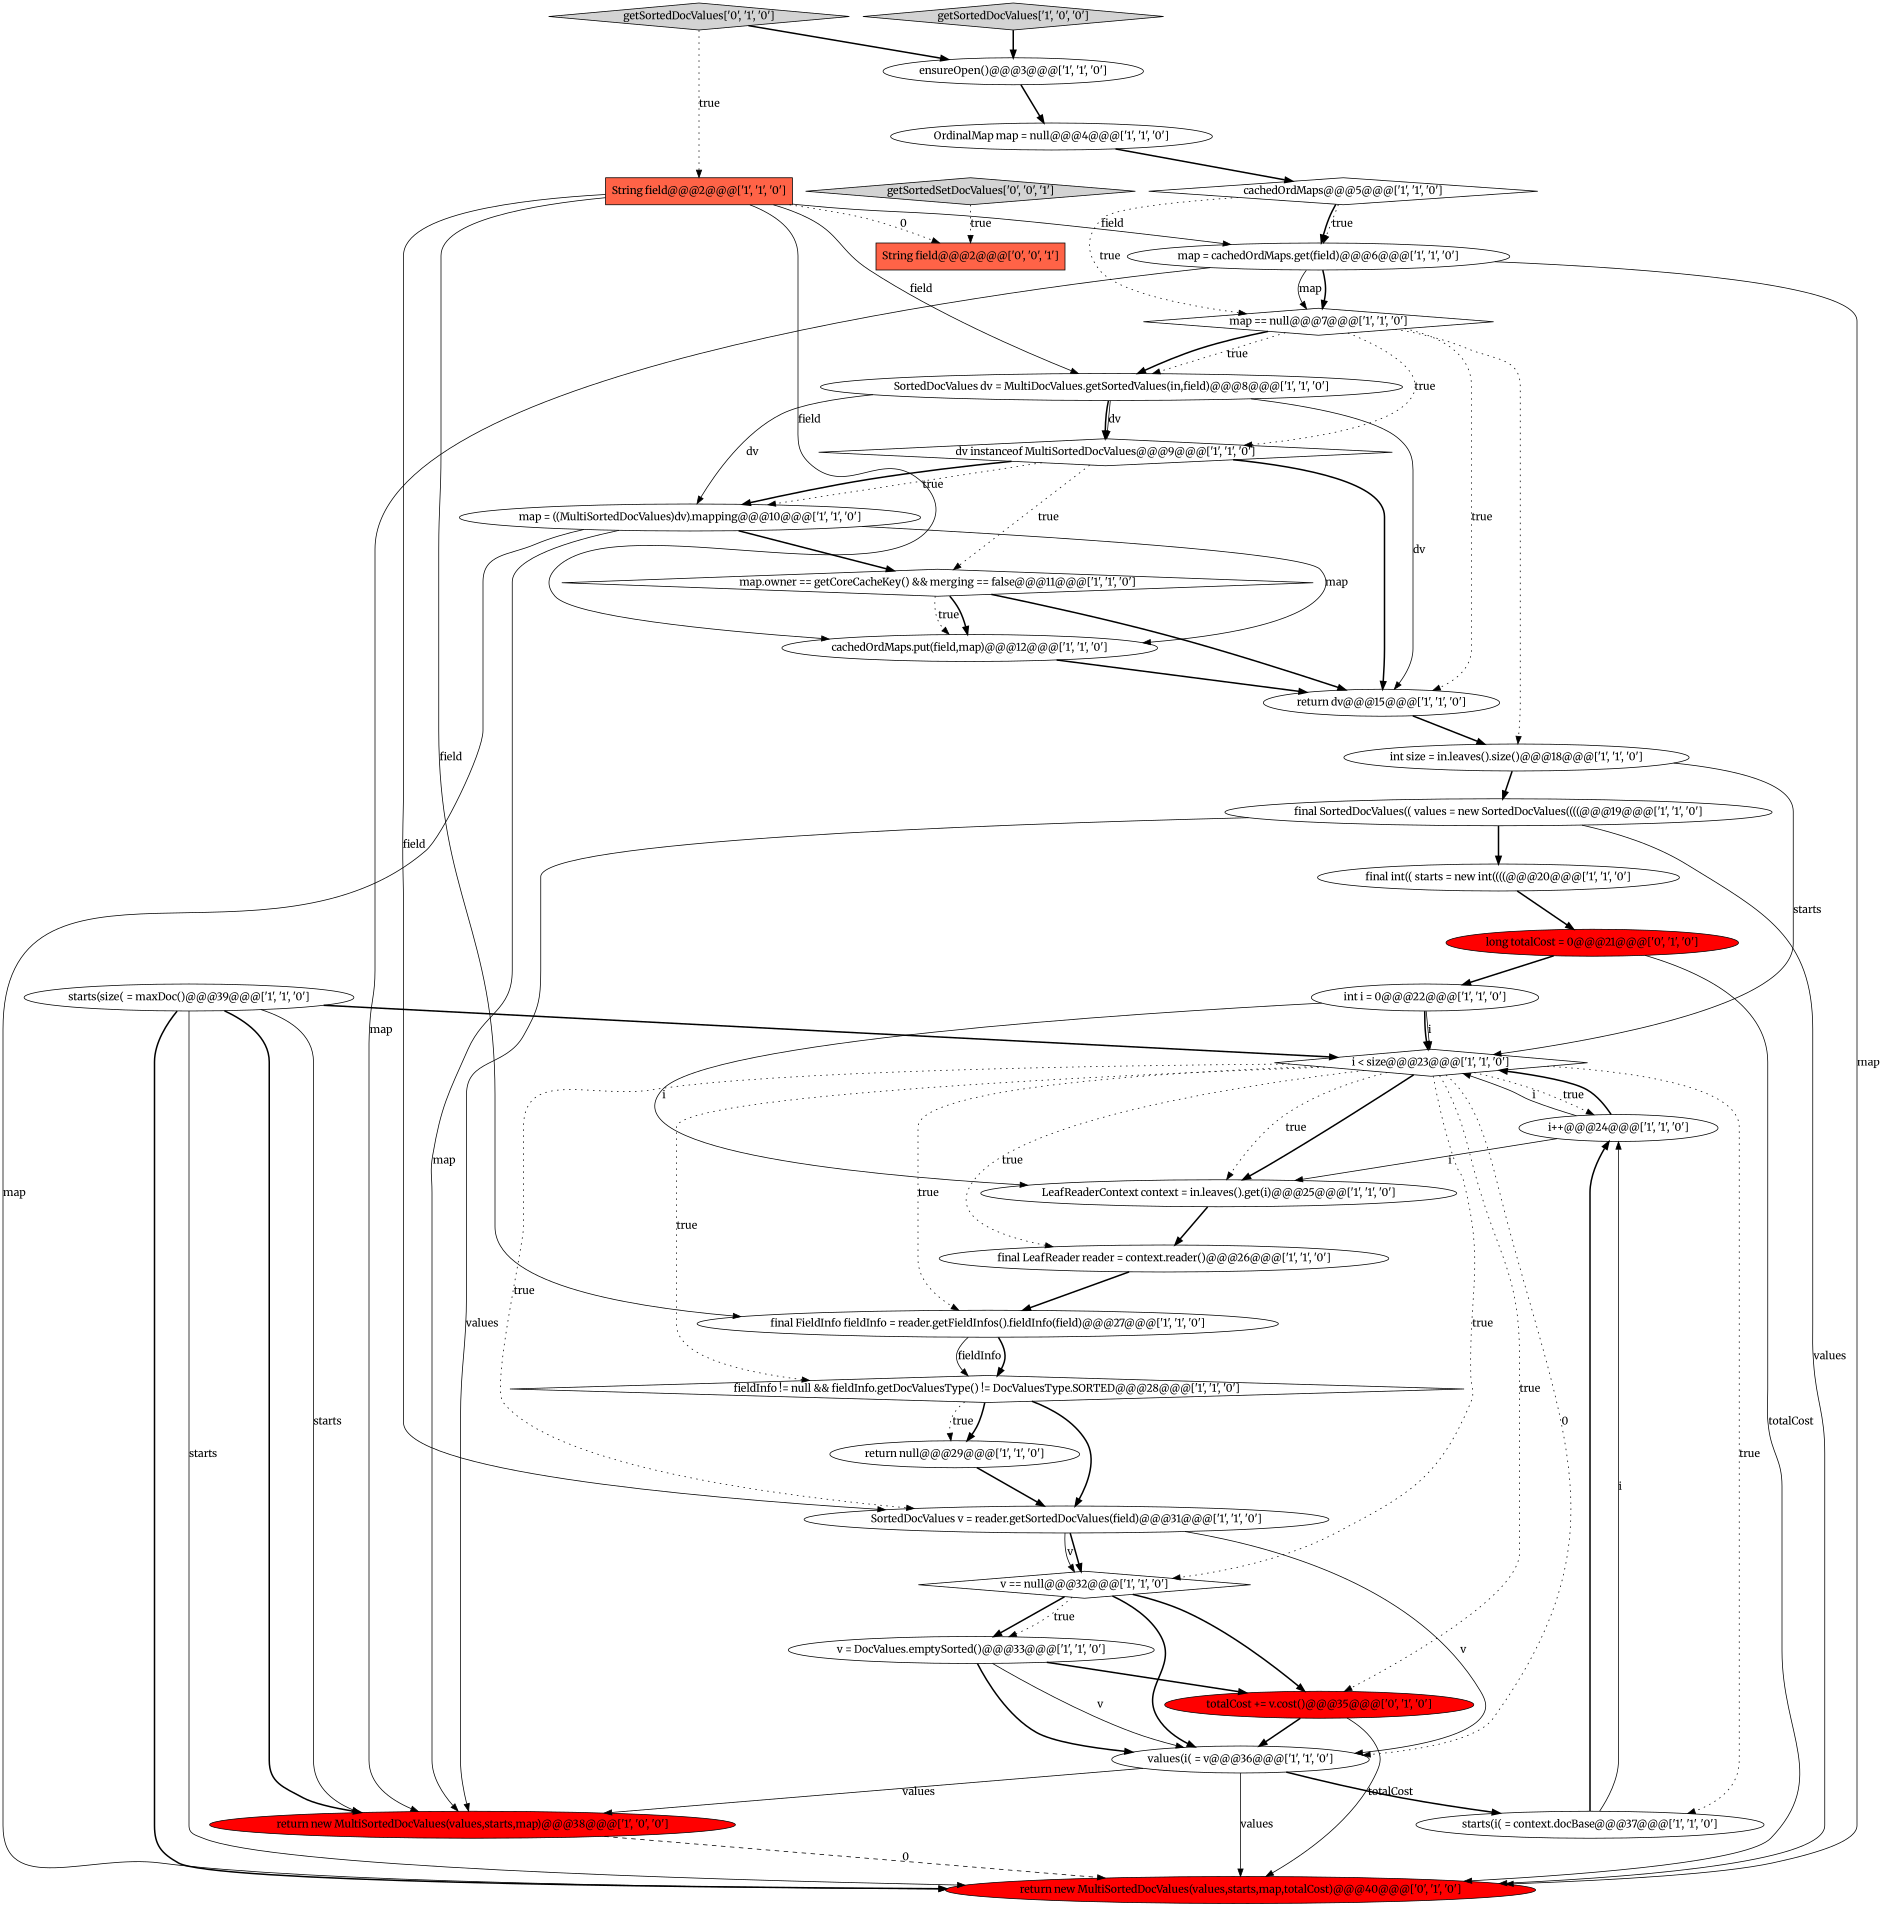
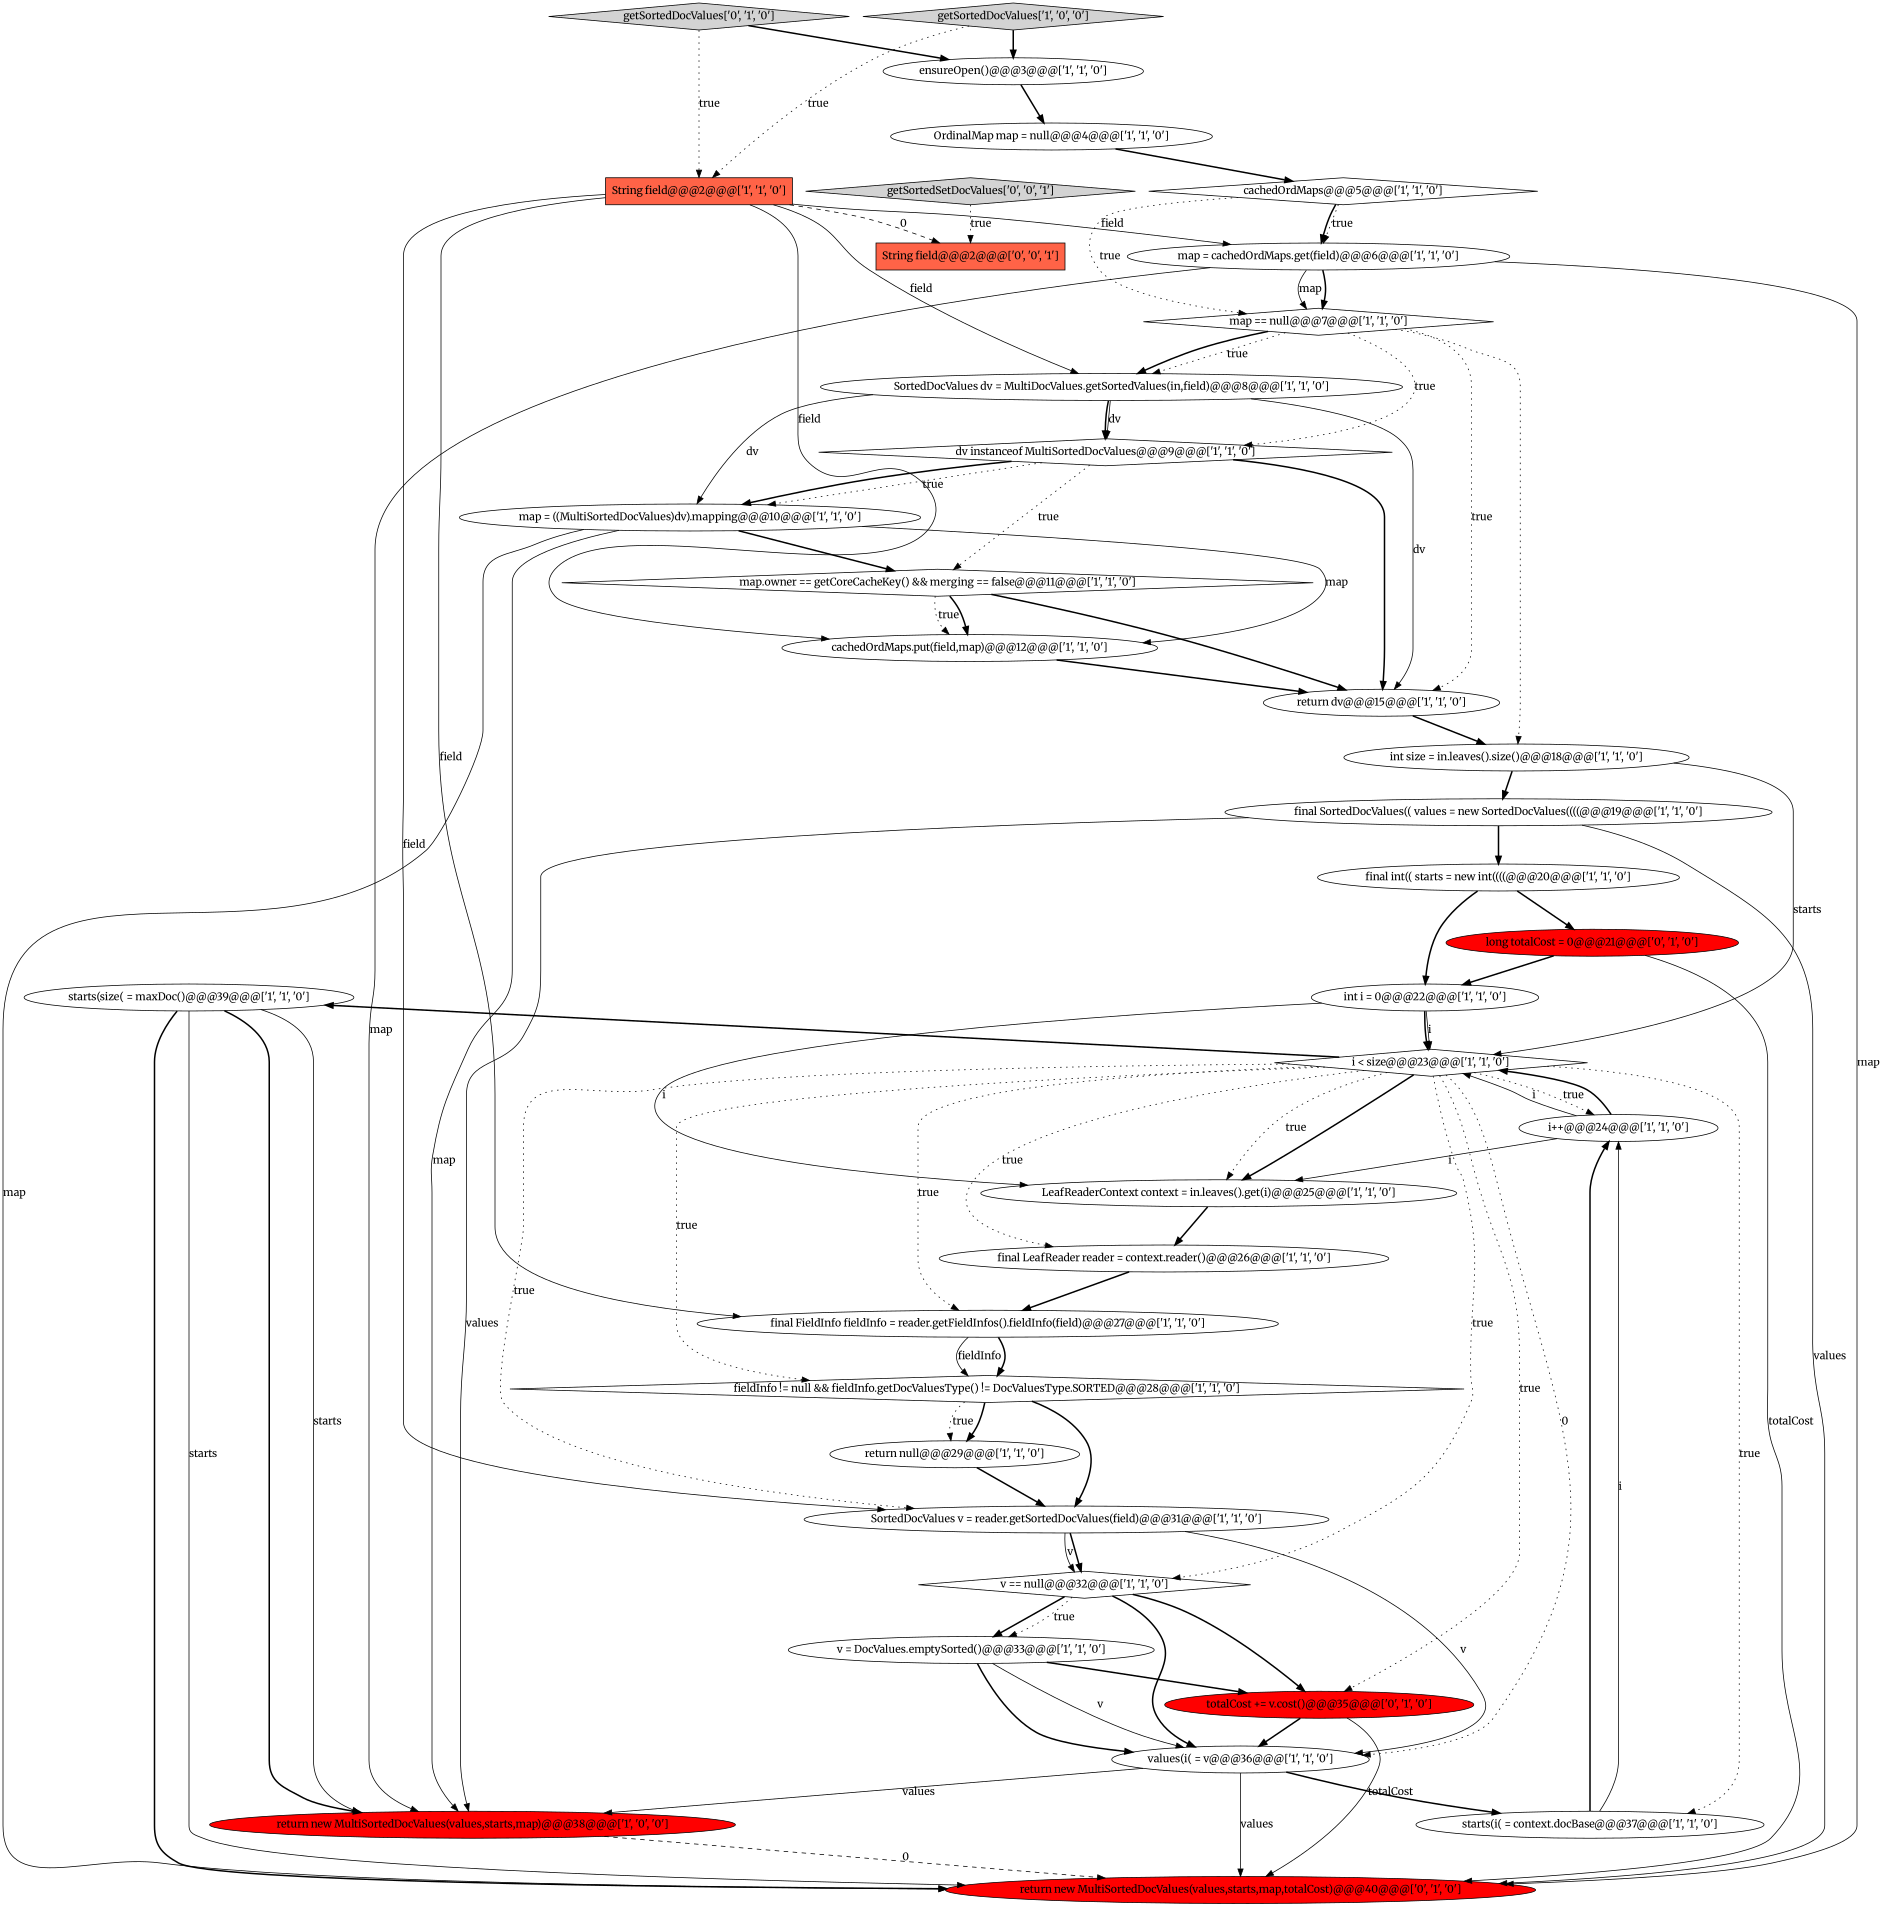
edge "getSortedDocValues['1', '0', '0']" -> "String field@@@2@@@['1', '1', '0']": added, label "true"
edge "String field@@@2@@@['1', '1', '0']" -> "String field@@@2@@@['0', '0', '1']": style dotted -> dashed
edge "final int(( starts = new int((((@@@20@@@['1', '1', '0']" -> "int i = 0@@@22@@@['1', '1', '0']": added
edge "starts(size( = maxDoc()@@@39@@@['1', '1', '0']" -> "i < size@@@23@@@['1', '1', '0']": reversed
